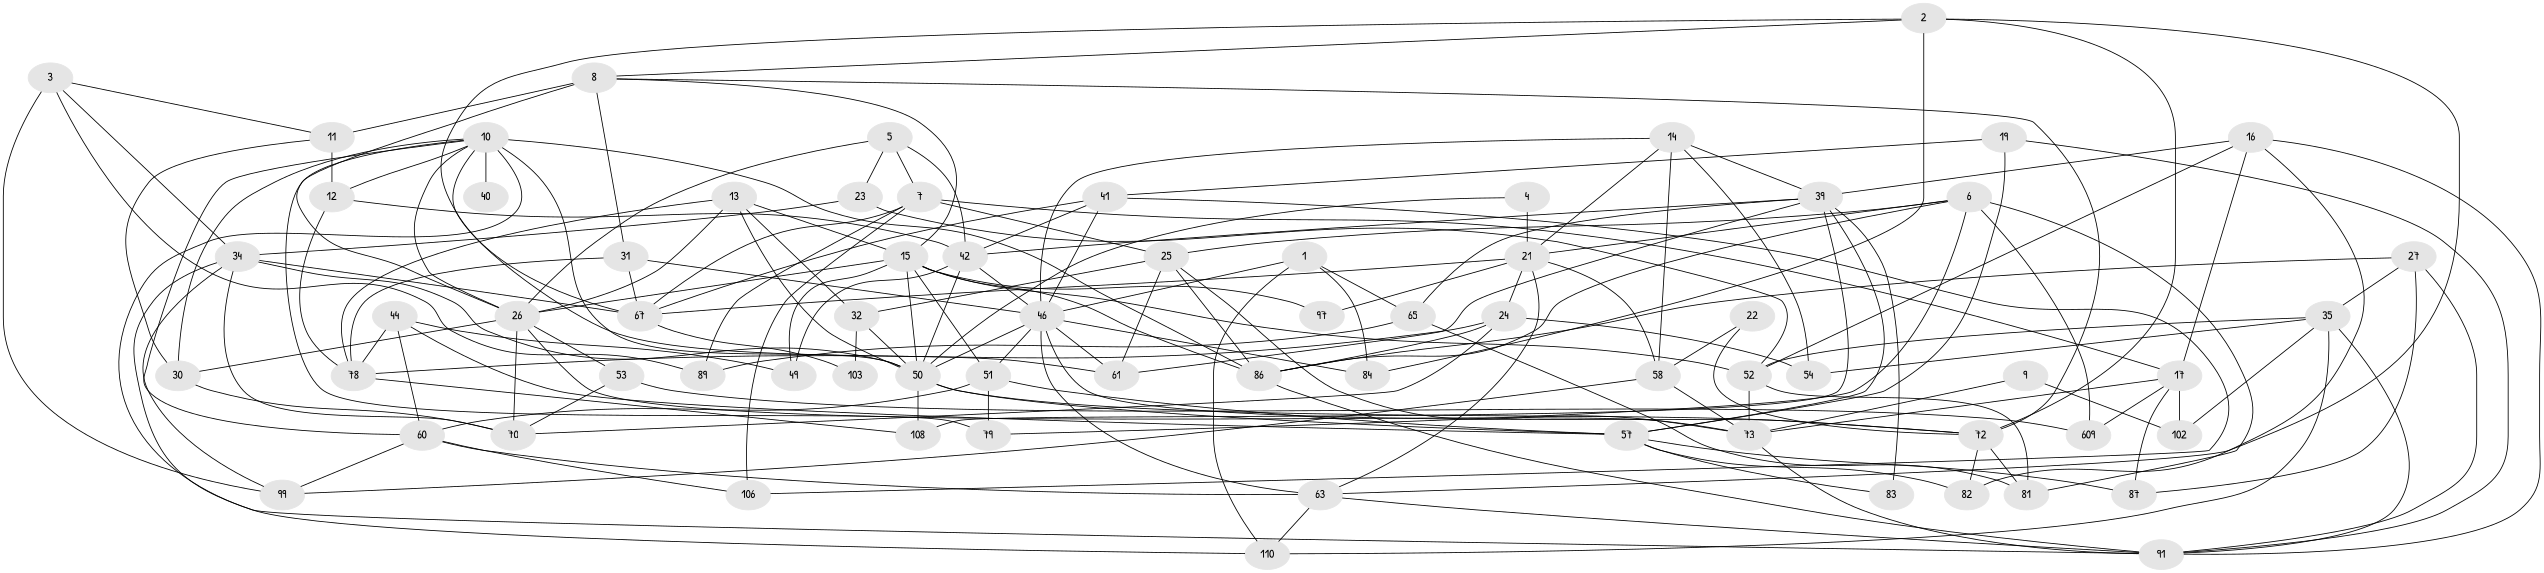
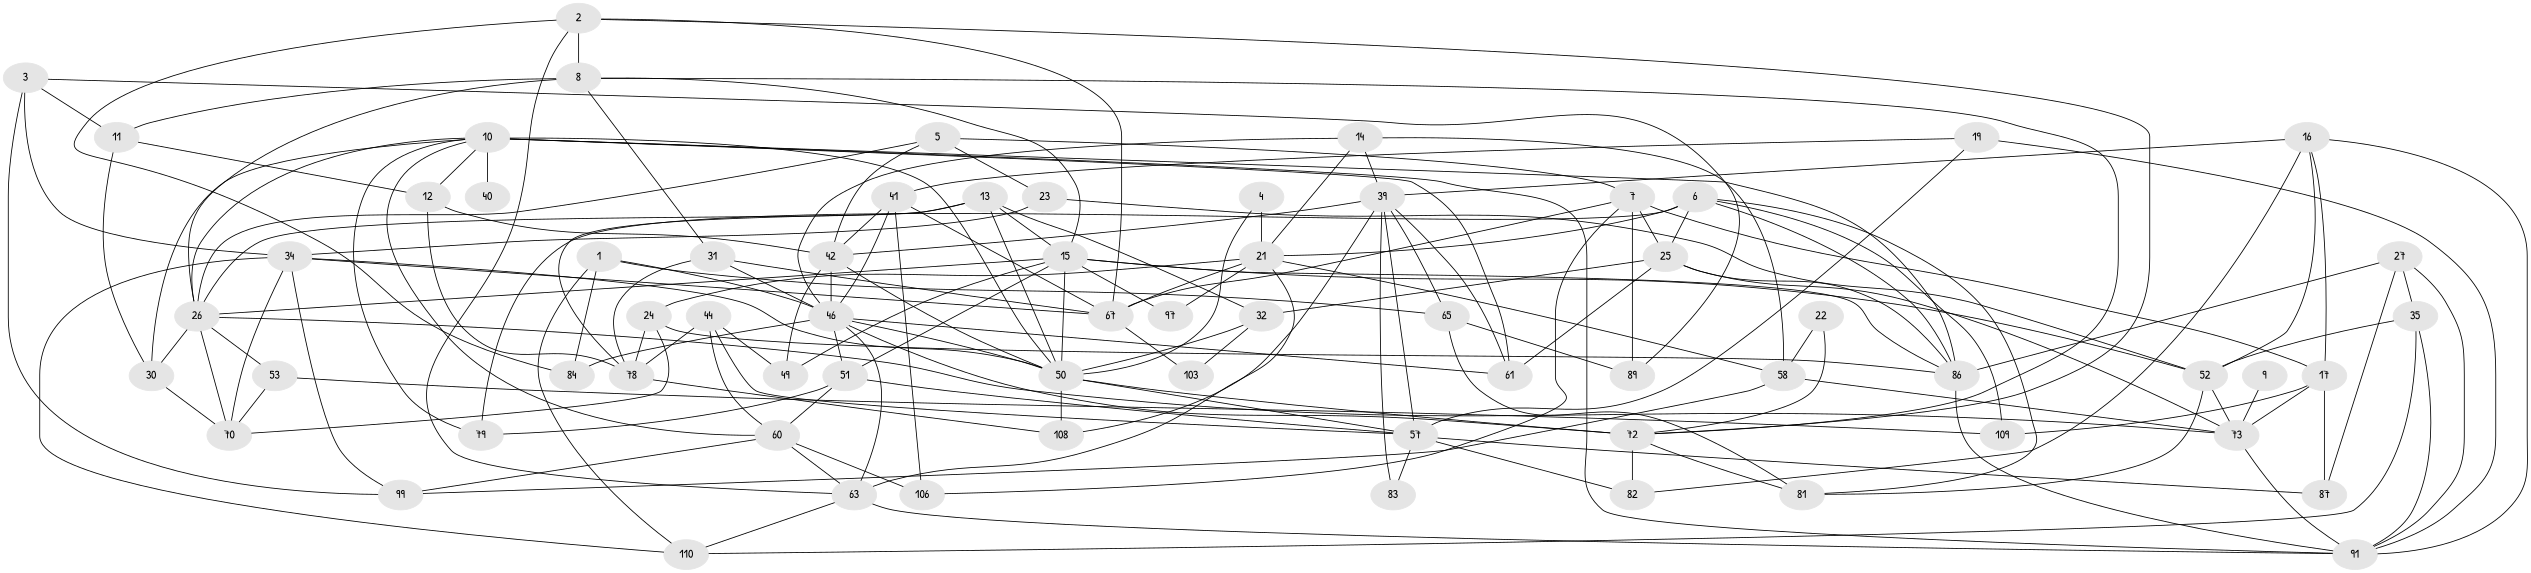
node "54": removed
node "609": label "609" -> "109"
node "102": removed
